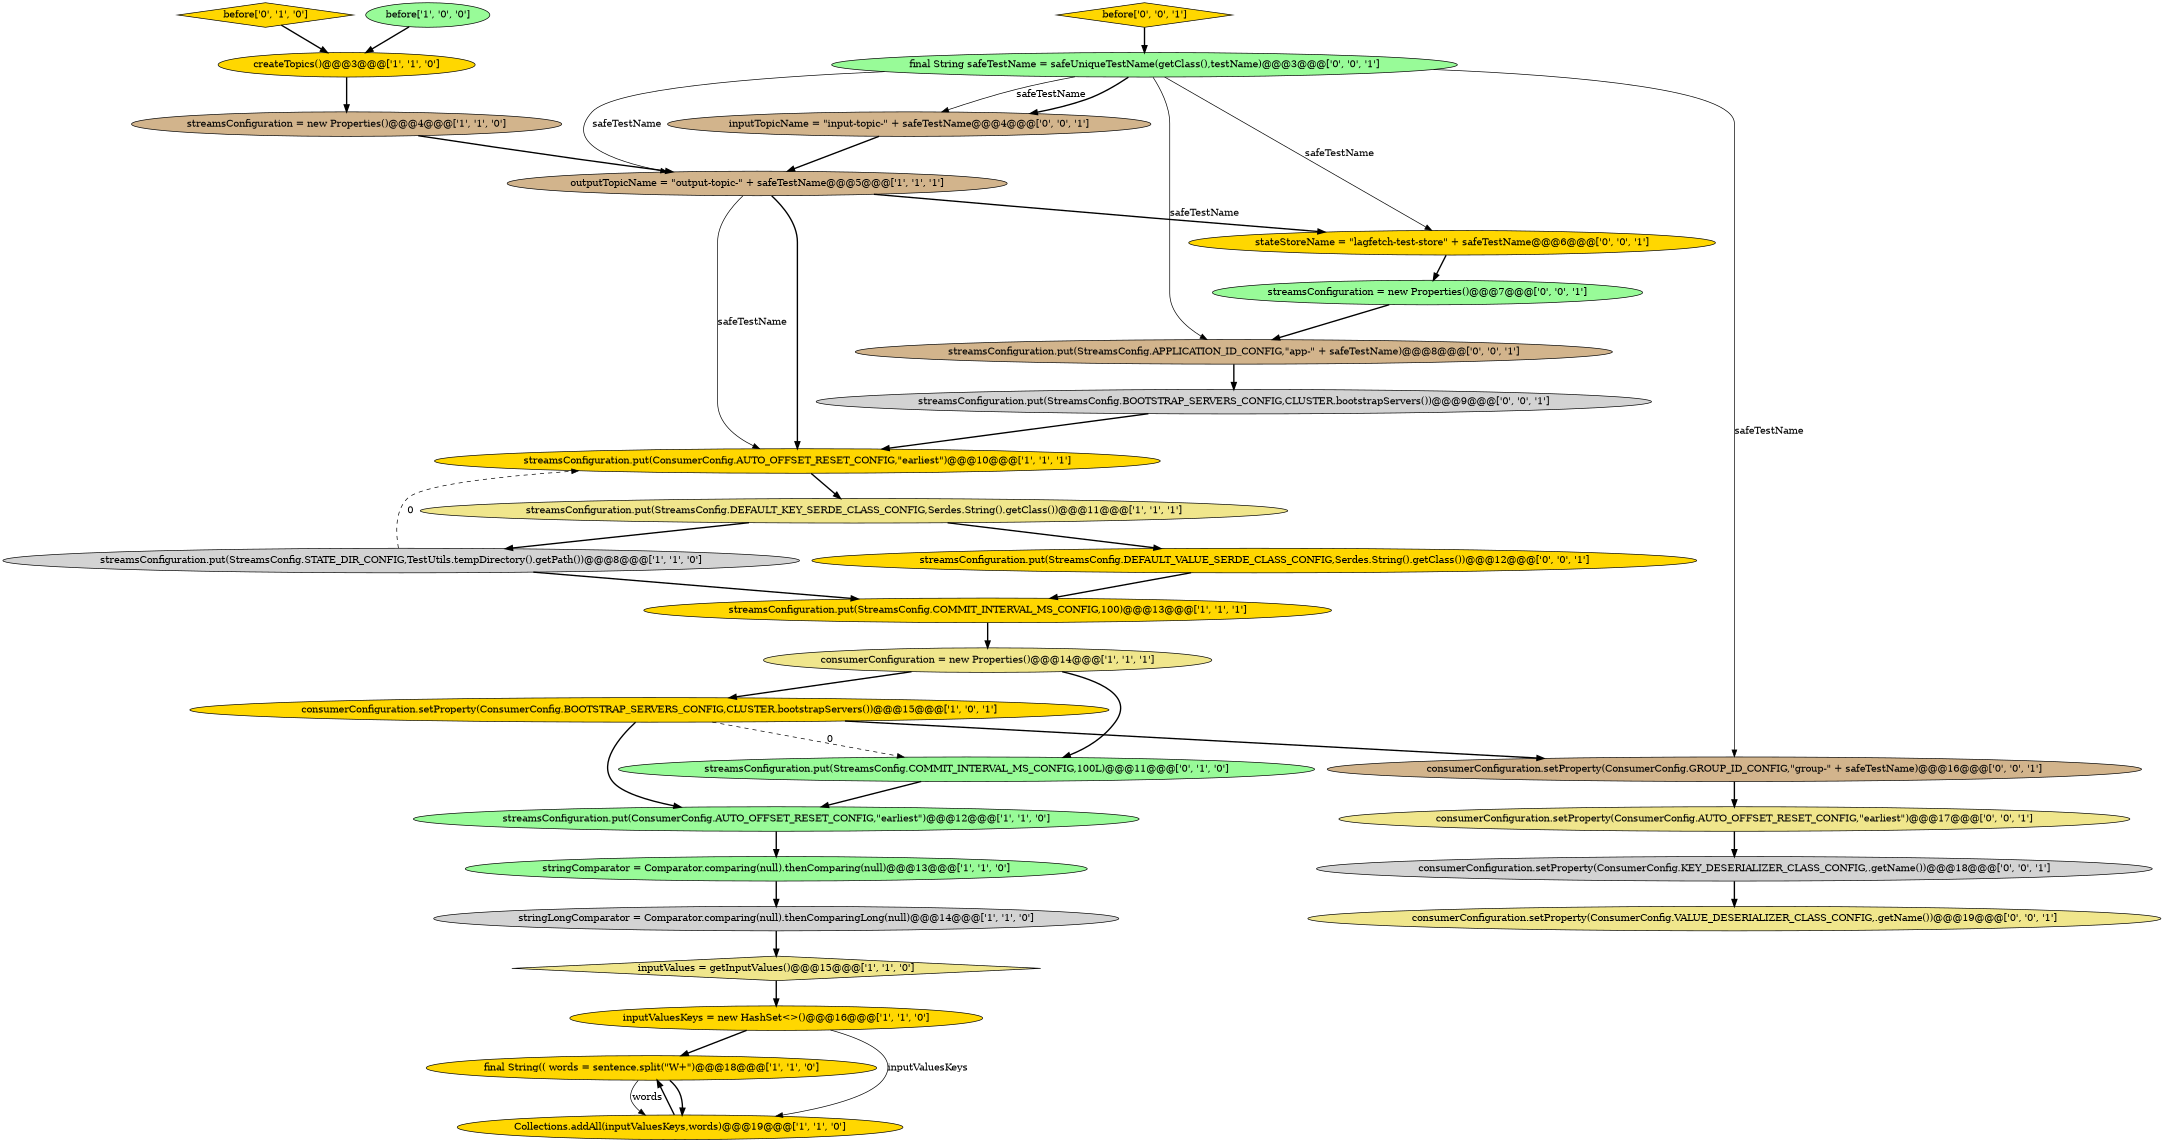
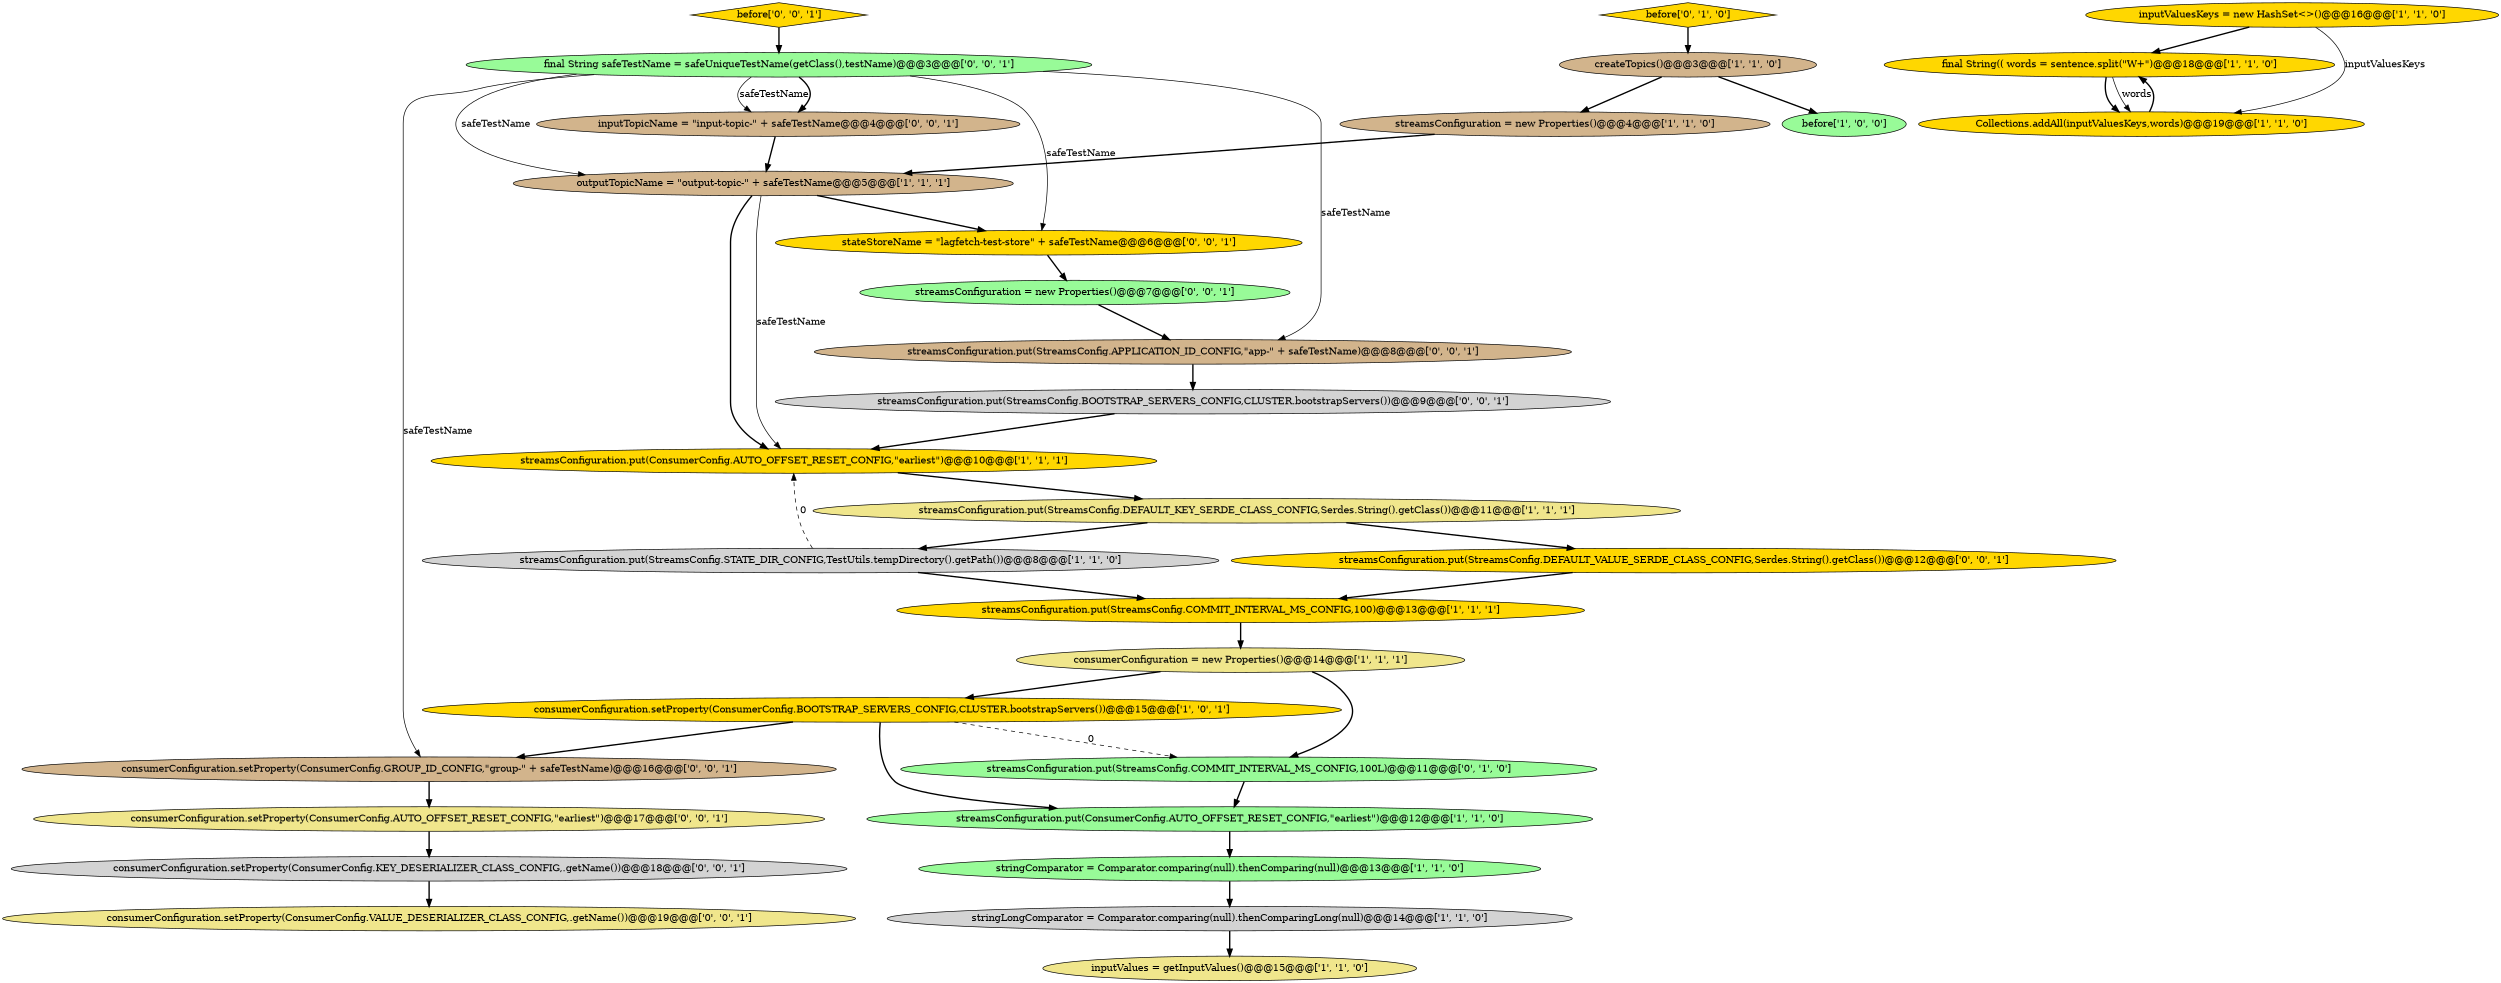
edge "before['1', '0', '0']" -> "createTopics()@@@3@@@['1', '1', '0']": reversed
node "createTopics()@@@3@@@['1', '1', '0']": fillcolor gold -> tan
node "inputValues = getInputValues()@@@15@@@['1', '1', '0']": shape diamond -> ellipse
edge "inputValues = getInputValues()@@@15@@@['1', '1', '0']" -> "inputValuesKeys = new HashSet<>()@@@16@@@['1', '1', '0']": removed
